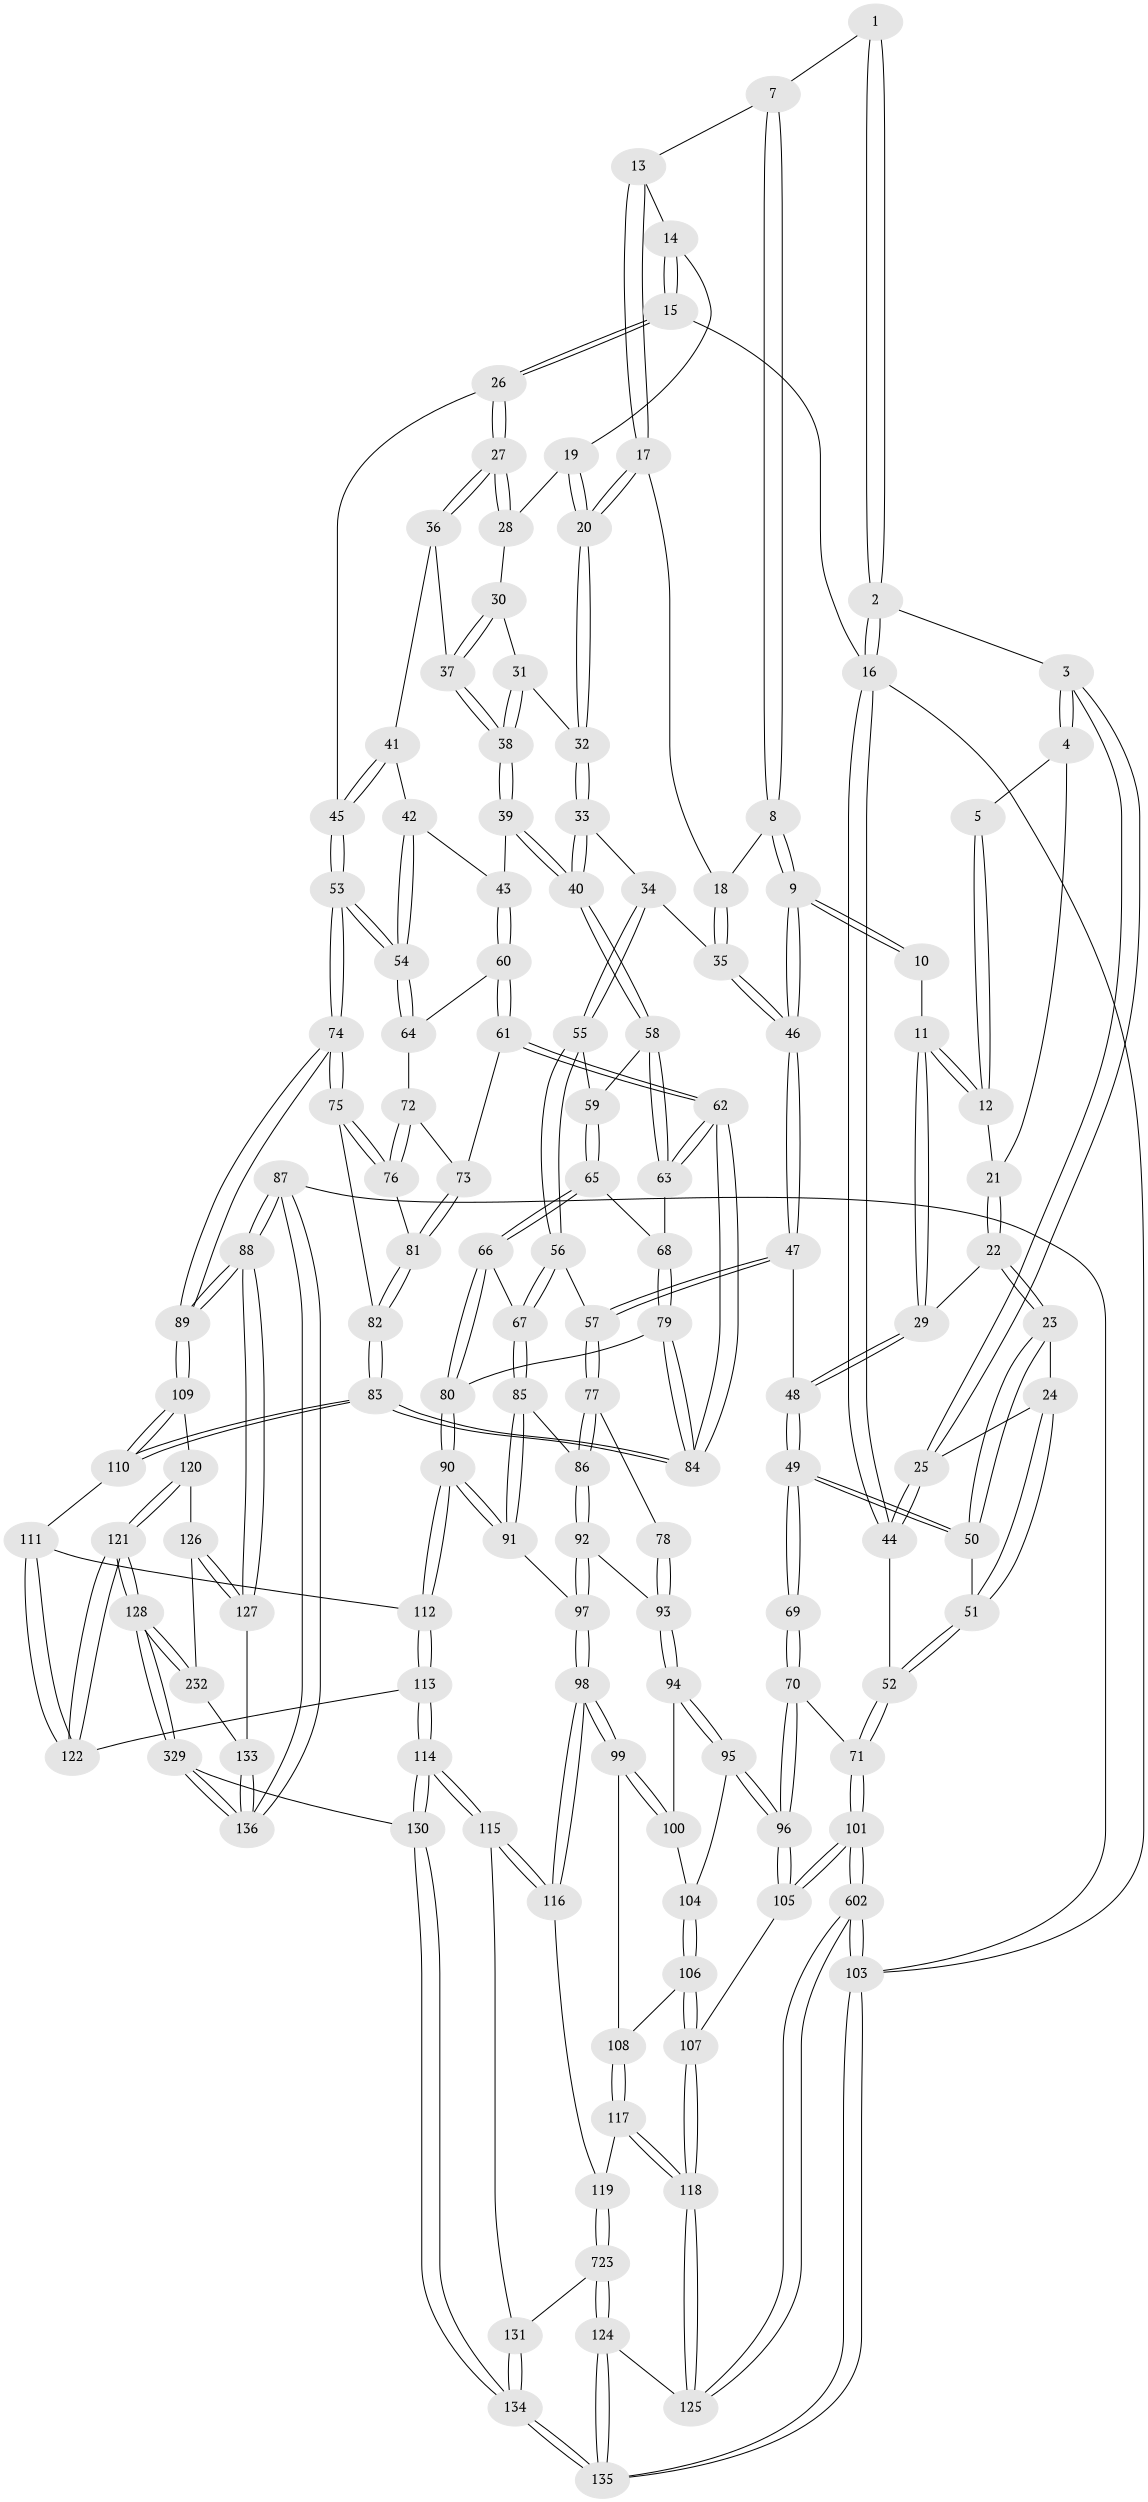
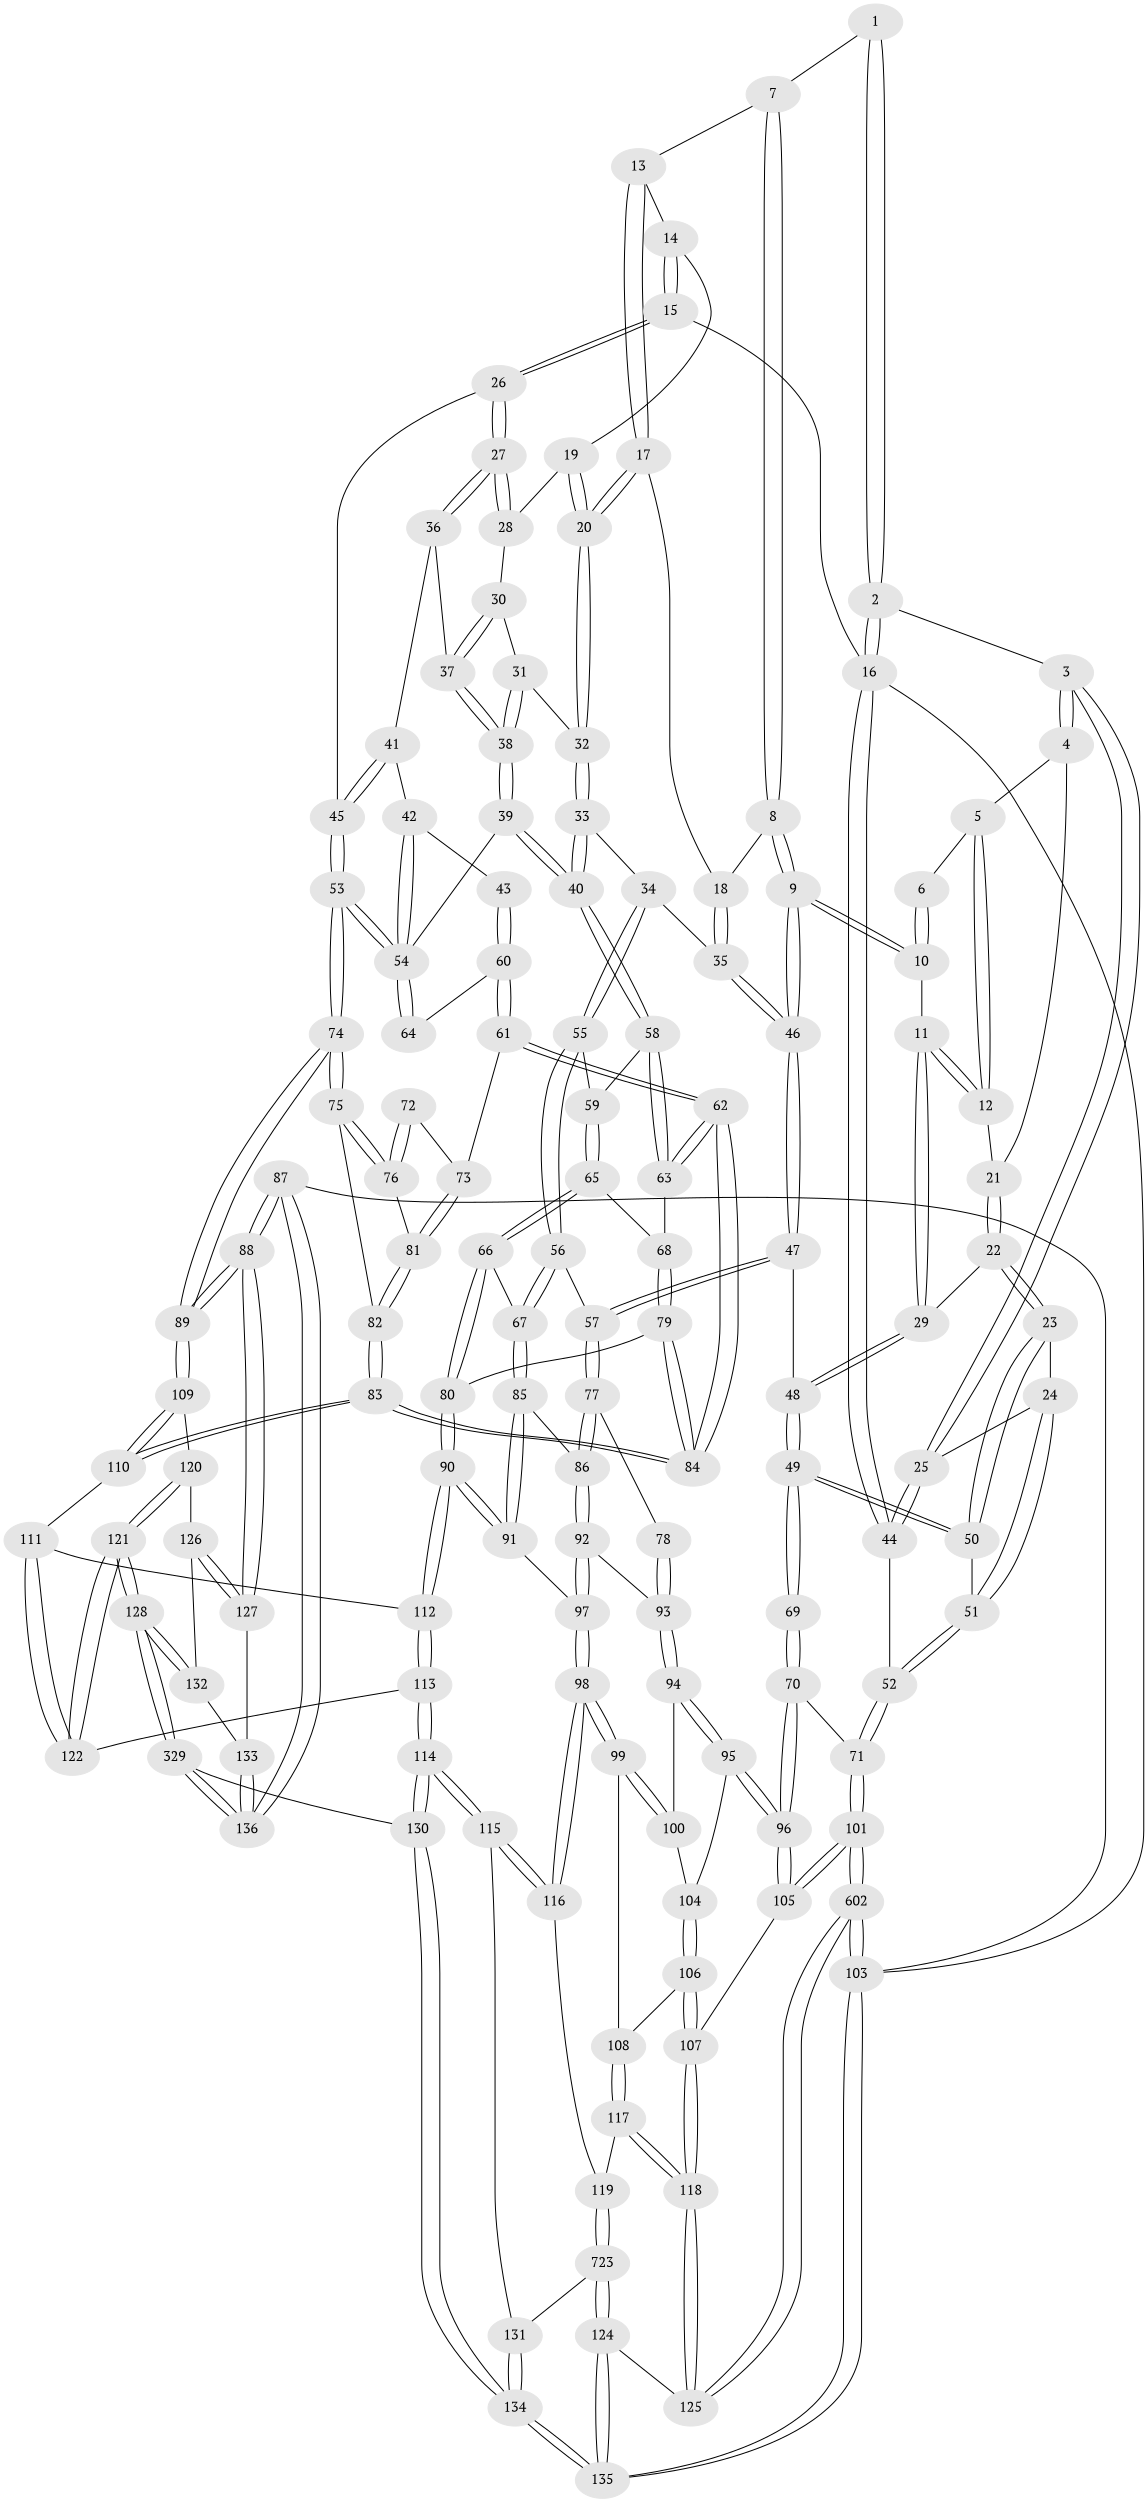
edge "39" -- "43": now "39" -- "54"
node "6": added
edge "64" -- "72": removed
node "232": label "232" -> "132"
